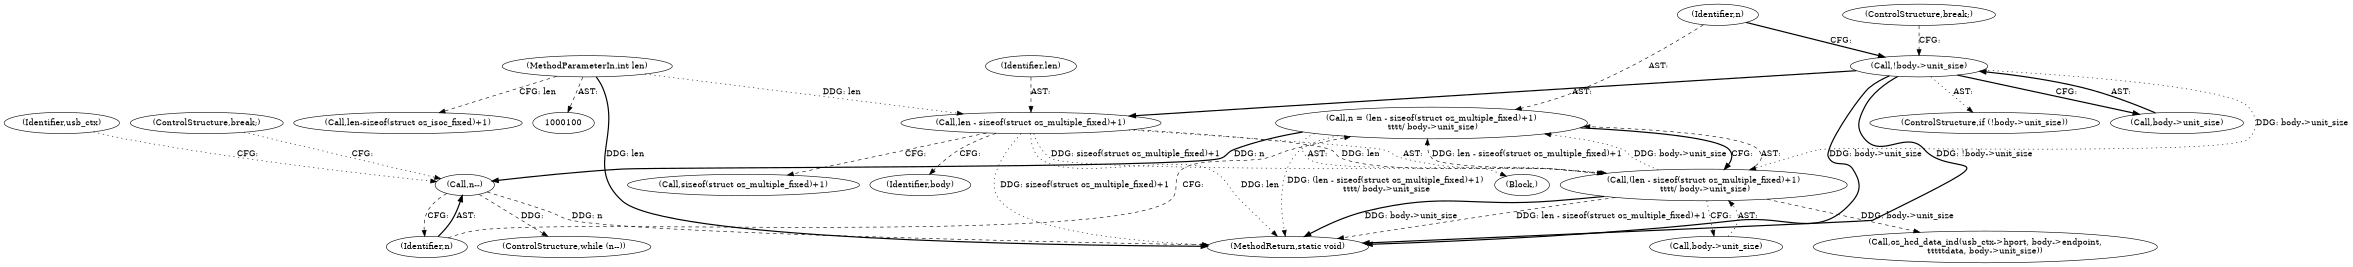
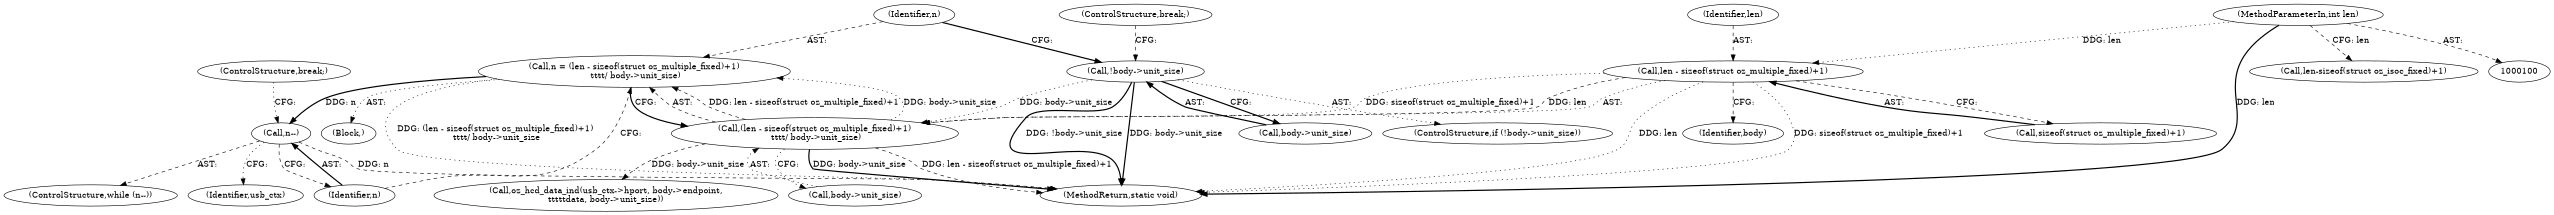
edge "(Call,!body->unit_size)" -> "(Call,len - sizeof(struct oz_multiple_fixed)+1)": now "(Call,sizeof(struct oz_multiple_fixed)+1)" -> "(Call,len - sizeof(struct oz_multiple_fixed)+1)"
edge "(Identifier,usb_ctx)" -> "(Call,n--)": reversed
edge "(Call,n--)" -> "(ControlStructure,while (n--))": label "DDG: " -> "AST: "
